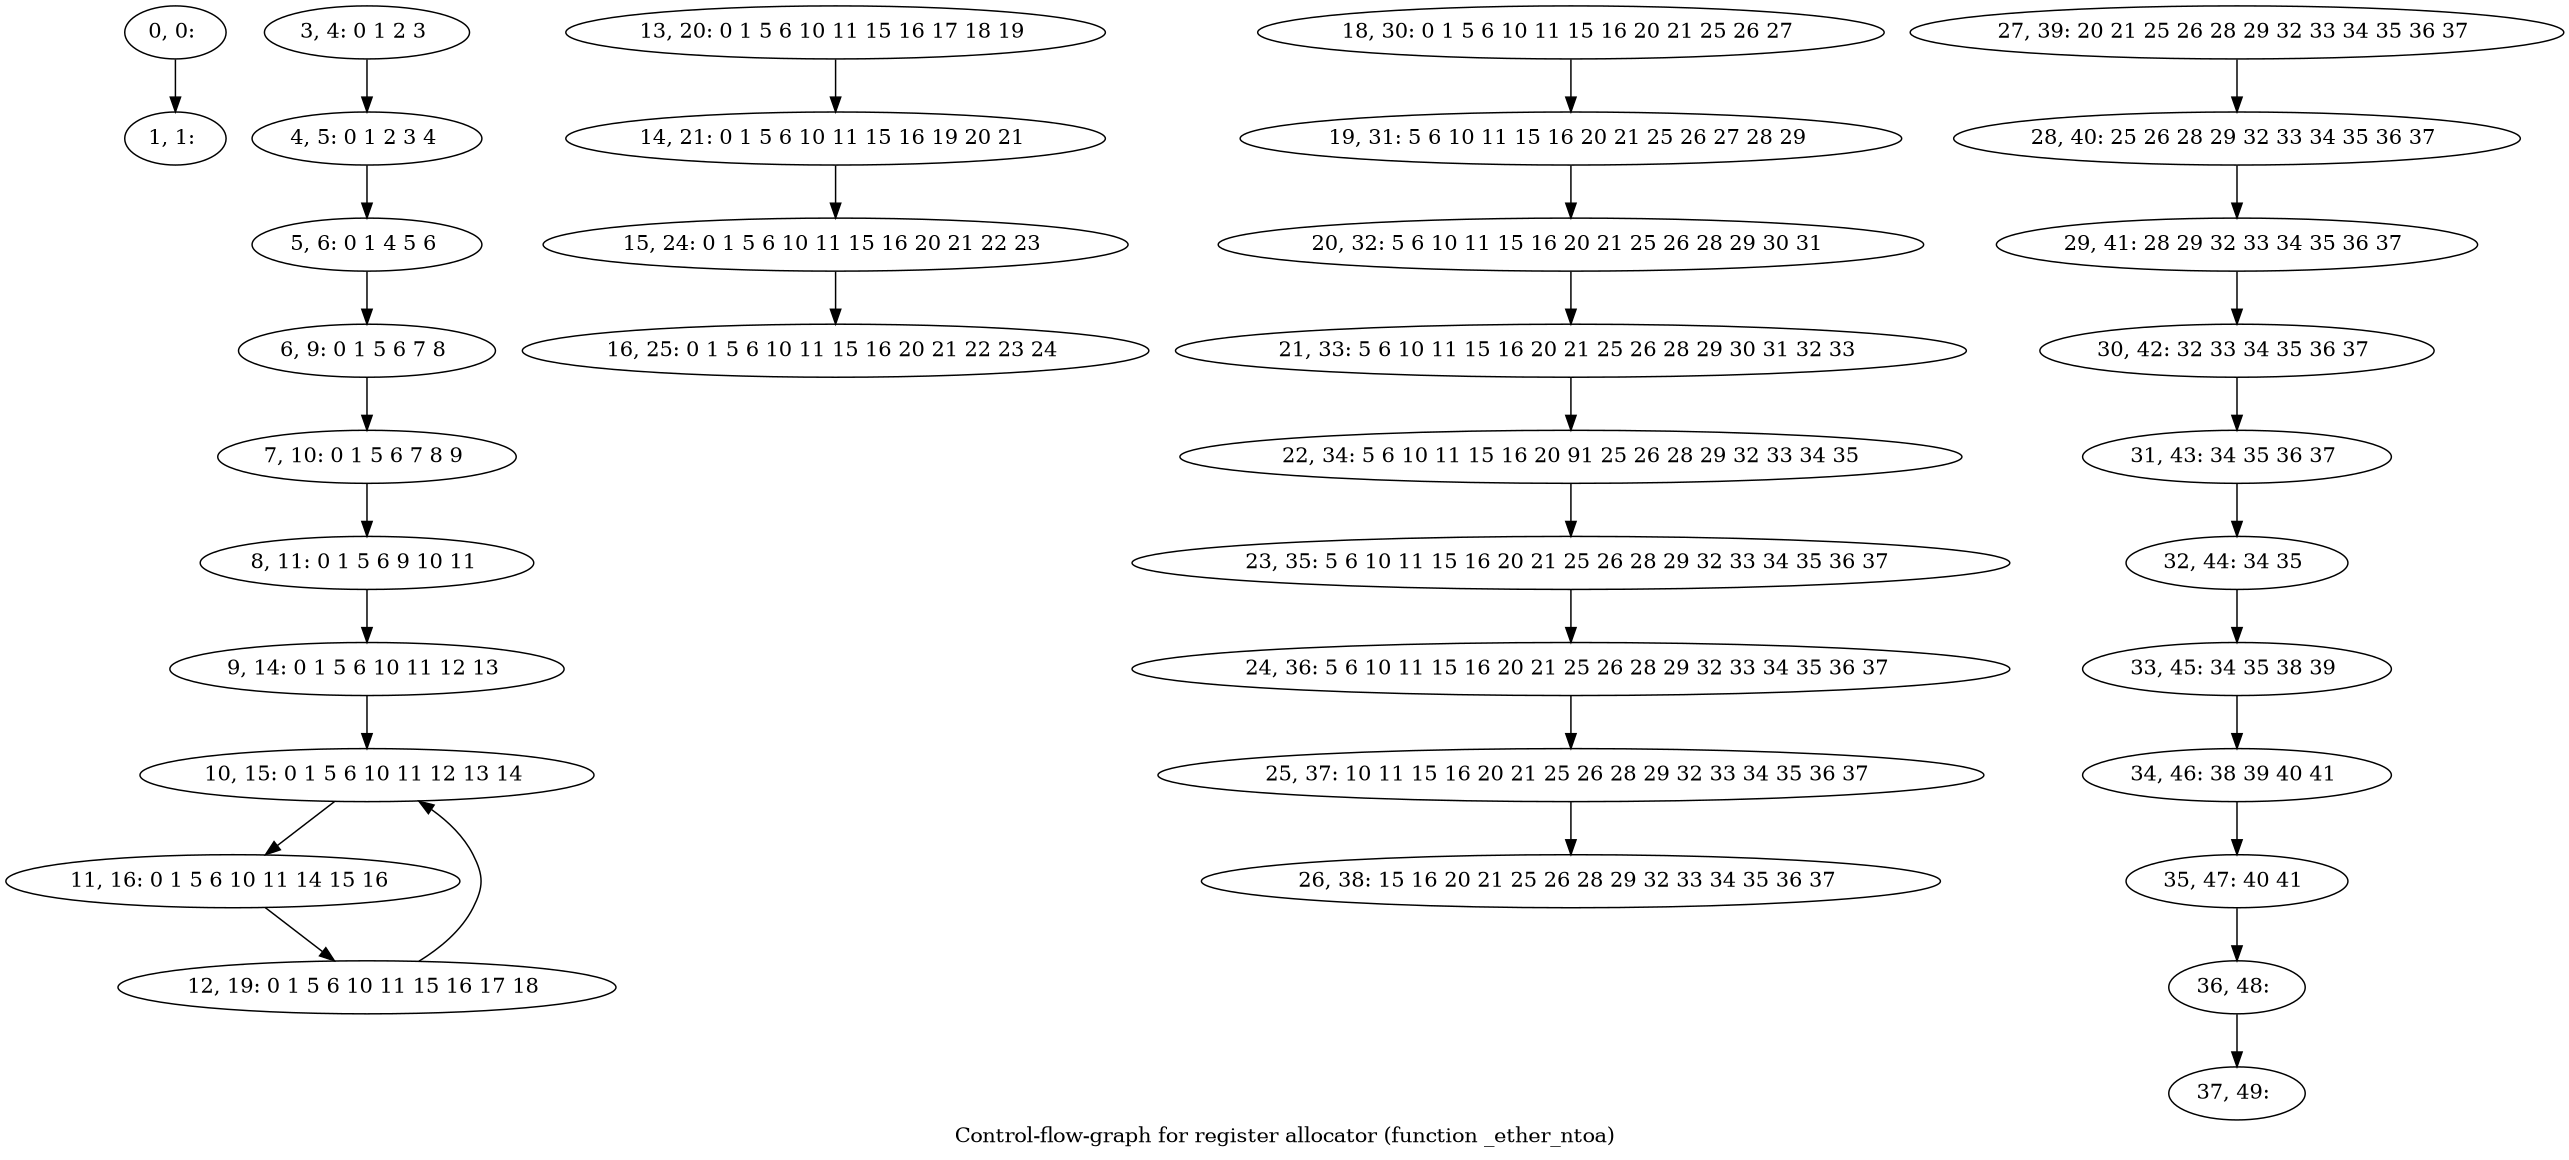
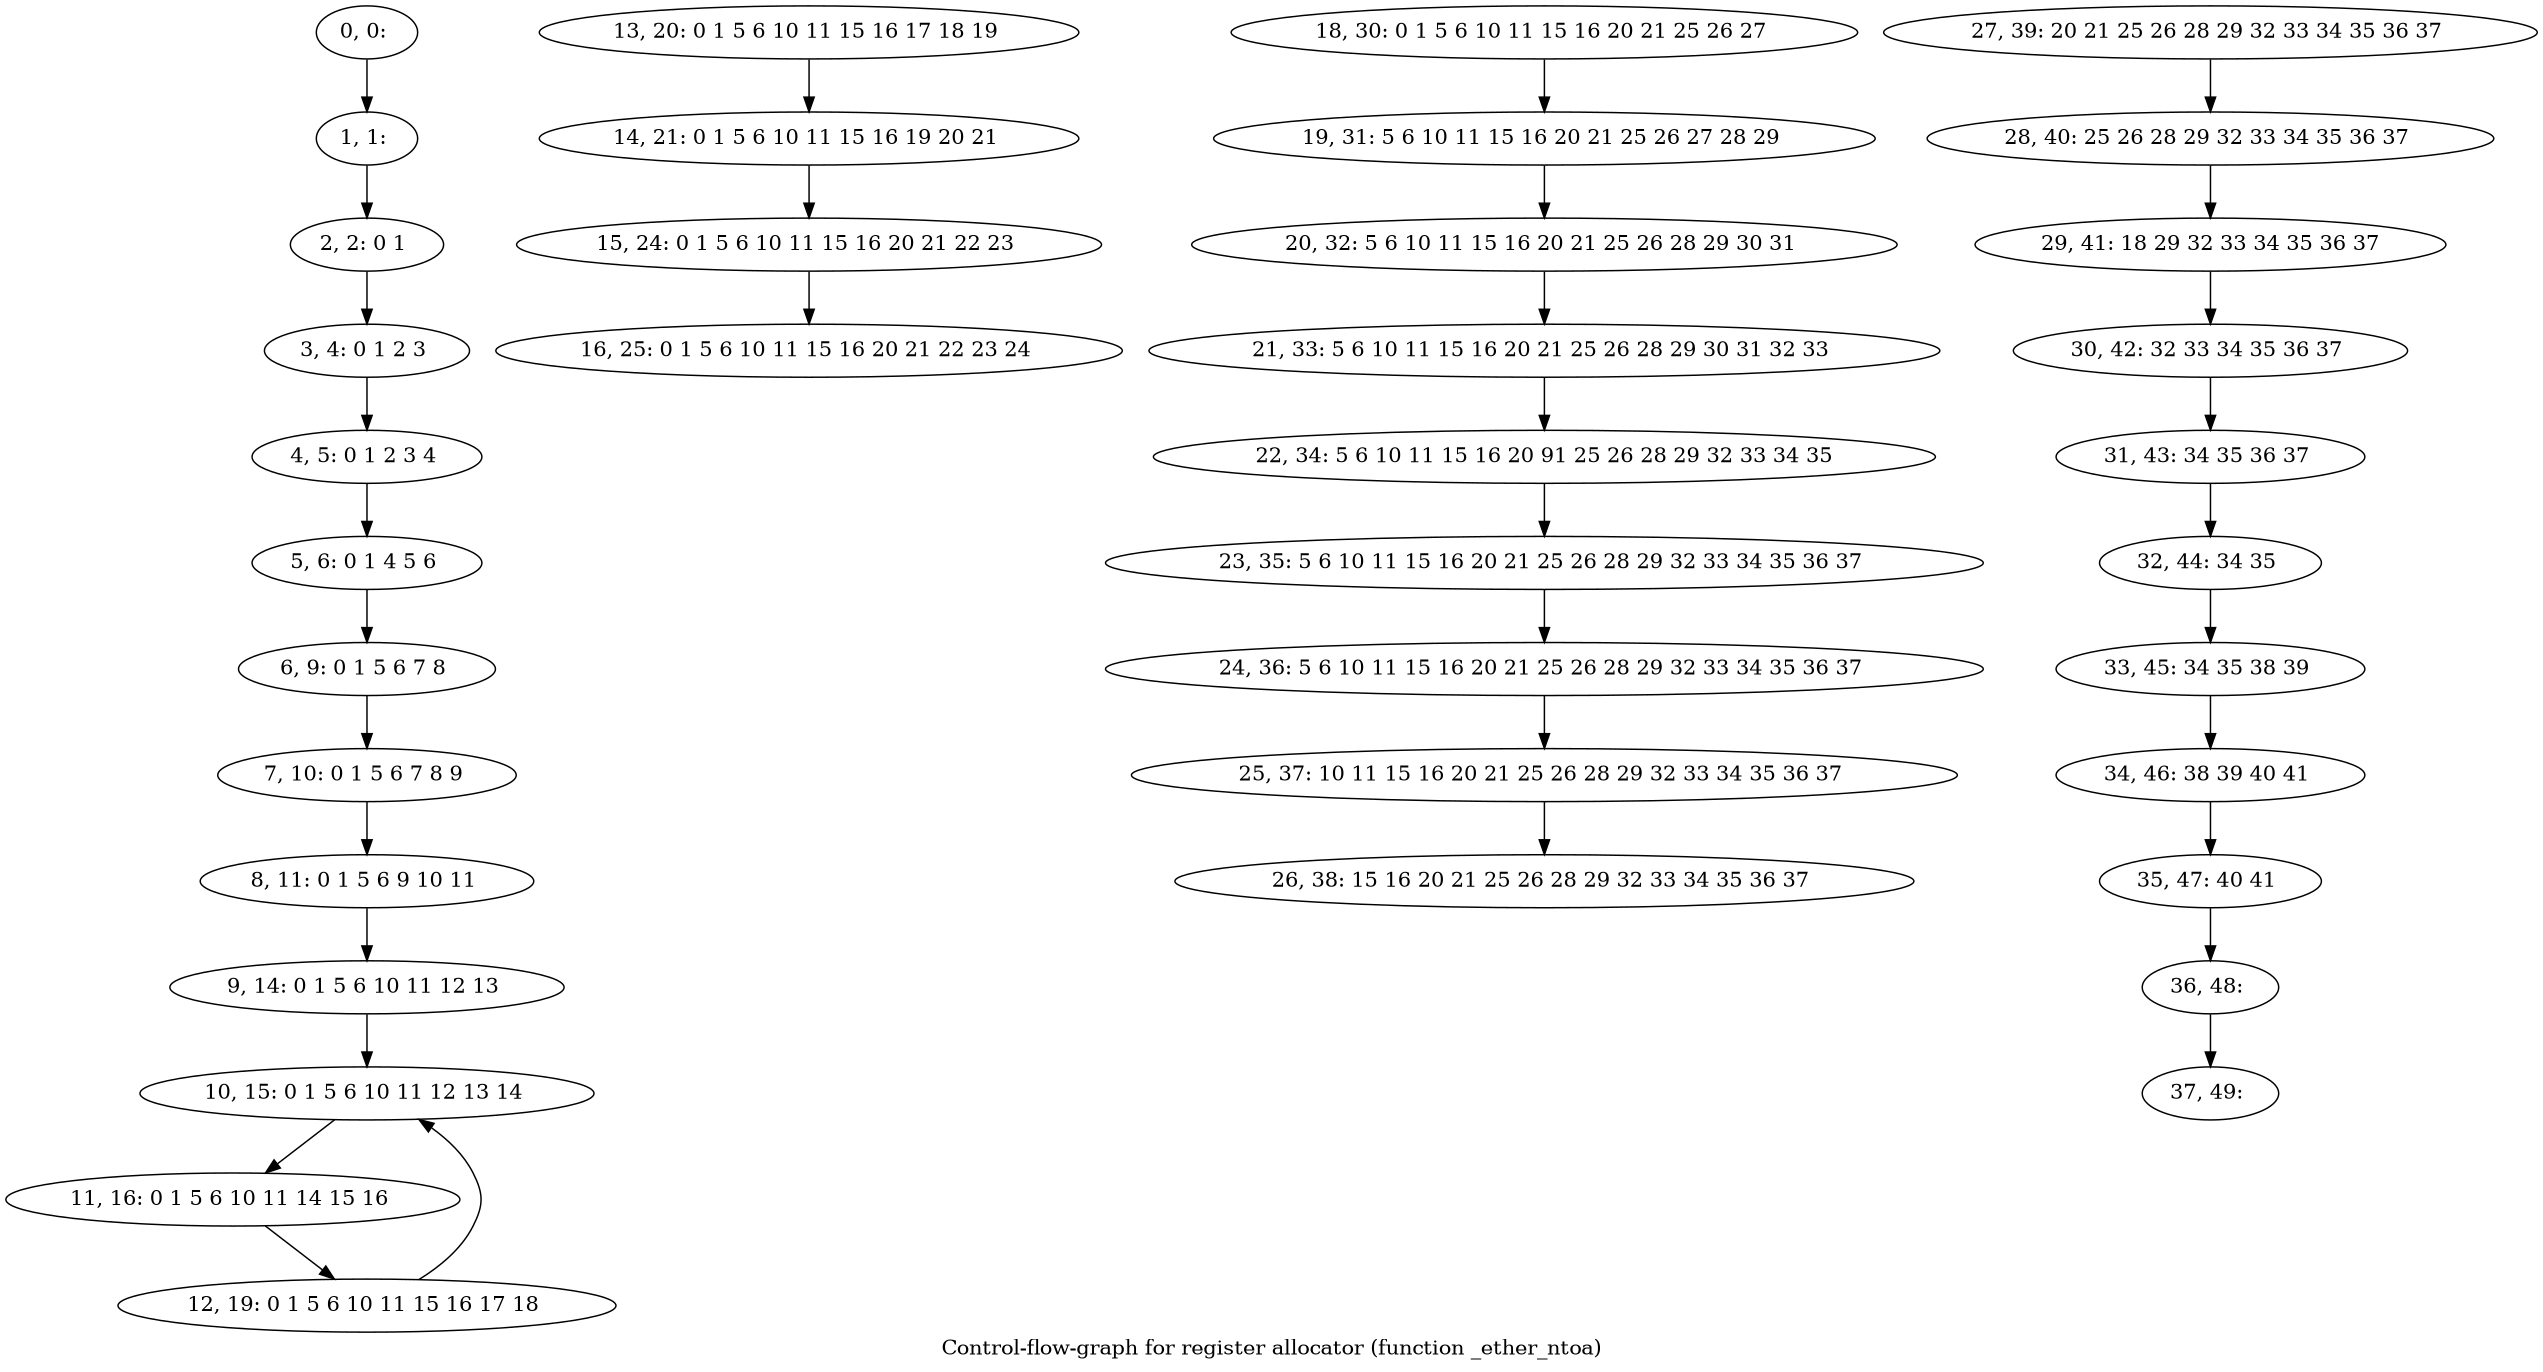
node "2, 2: 0 1": added
node "29, 41: 28 29 32 33 34 35 36 37": label "29, 41: 28 29 32 33 34 35 36 37" -> "29, 41: 18 29 32 33 34 35 36 37"
